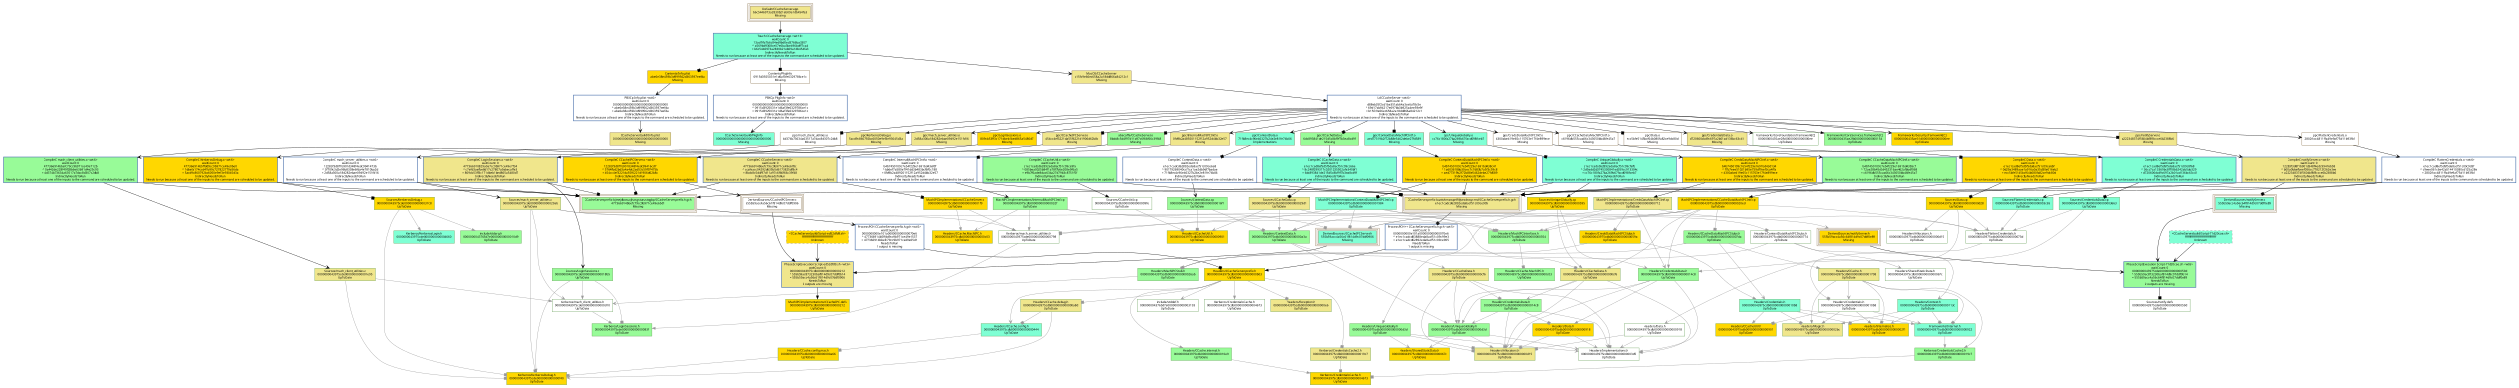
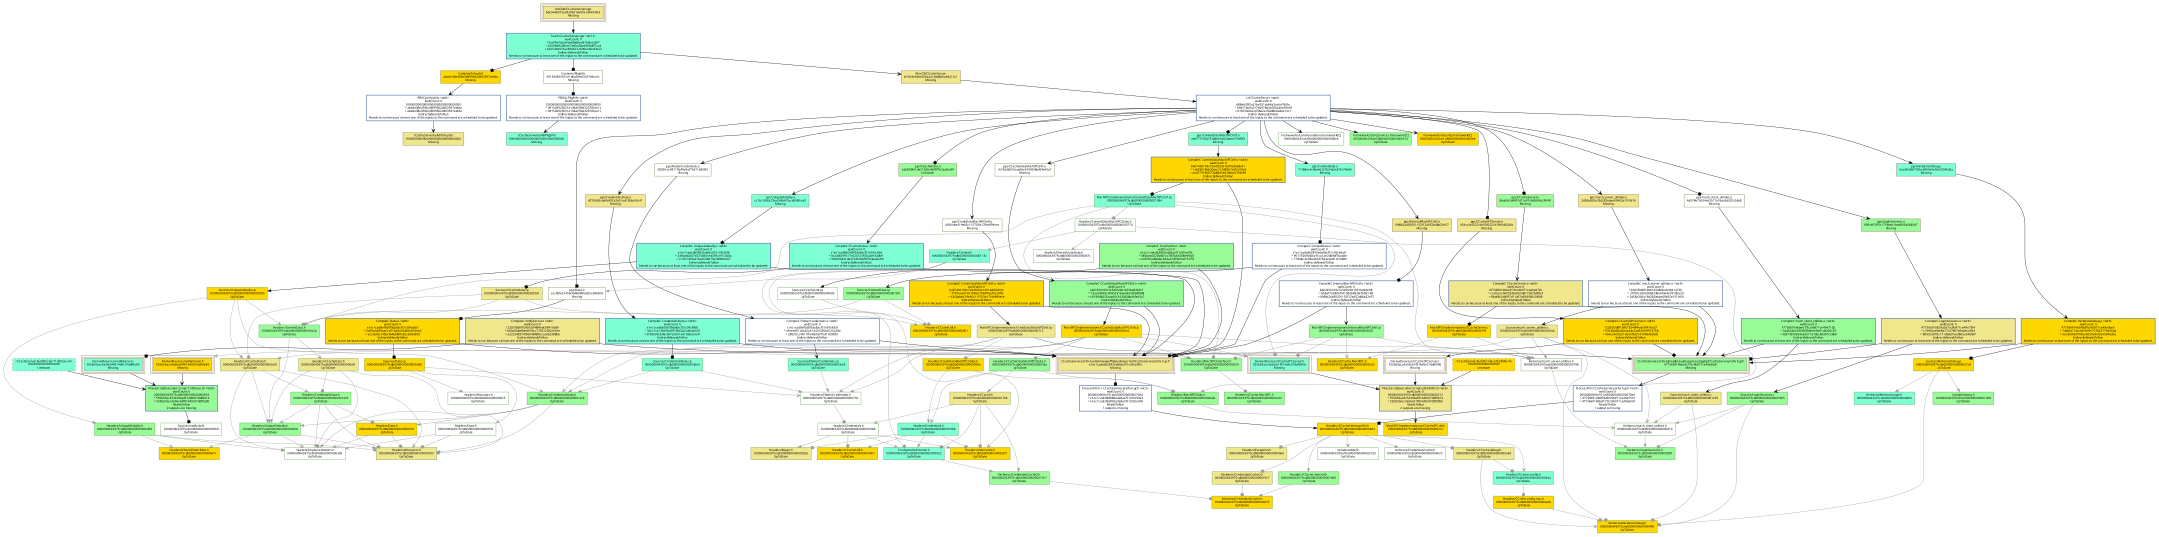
node "ppc/KerberosDebug.o 5acd9c860792bc6050e9ef3e93045d3a Missing": fillcolor khaki -> aquamarine
node "ppc/LoginSessions.o 809cb53ff3c171dbeb1bed865a5480d7 Missing": fillcolor gold -> palegreen
node "abecaffe/CCacheServer.o 8bdc8c5d4f97d11a97c6f66f66c39f48 Missing": label "abecaffe/CCacheServer.o 8bdc8c5d4f97d11a97c6f66f66c39f48 Missing" -> "ppc/CCacheServer.o 8bdc8c5d4f97d11a97c6f66f66c39f48 Missing"
node "ppc/ContextData.o 71fb8ec4c96e46327b24e2e81fe74b06 Implementations": label "ppc/ContextData.o 71fb8ec4c96e46327b24e2e81fe74b06 Implementations" -> "ppc/ContextData.o 71fb8ec4c96e46327b24e2e81fe74b06 Missing"
node "ppc/CCacheData.o 6dc893841de215d5c8bf9f7b3ea8cd9f Missing": label "ppc/CCacheData.o 6dc893841de215d5c8bf9f7b3ea8cd9f Missing" -> "ppc/CCacheData.o 6dc893841de215d5c8bf9f7b3ea8cd9f Unknown"
node "ppc/notifyServer.o a222348374f5604bf8f8ccce6b2388b6 Missing": removed
edge "Headers/CCache.h 0000000043975cdb0000000000001708 UpToDate" -> "Headers/Magic.h 0000000043975cdb00000000000002bc UpToDate": removed
edge "Headers/Context.h 0000000043975cdb000000000000113c UpToDate" -> "Headers/Magic.h 0000000043975cdb00000000000002bc UpToDate": now "Headers/Context.h 0000000043975cdb000000000000113c UpToDate" -> "ppc/Data.o ecc5bfe5145bcf64b080fa82ce9dc80d Missing"
